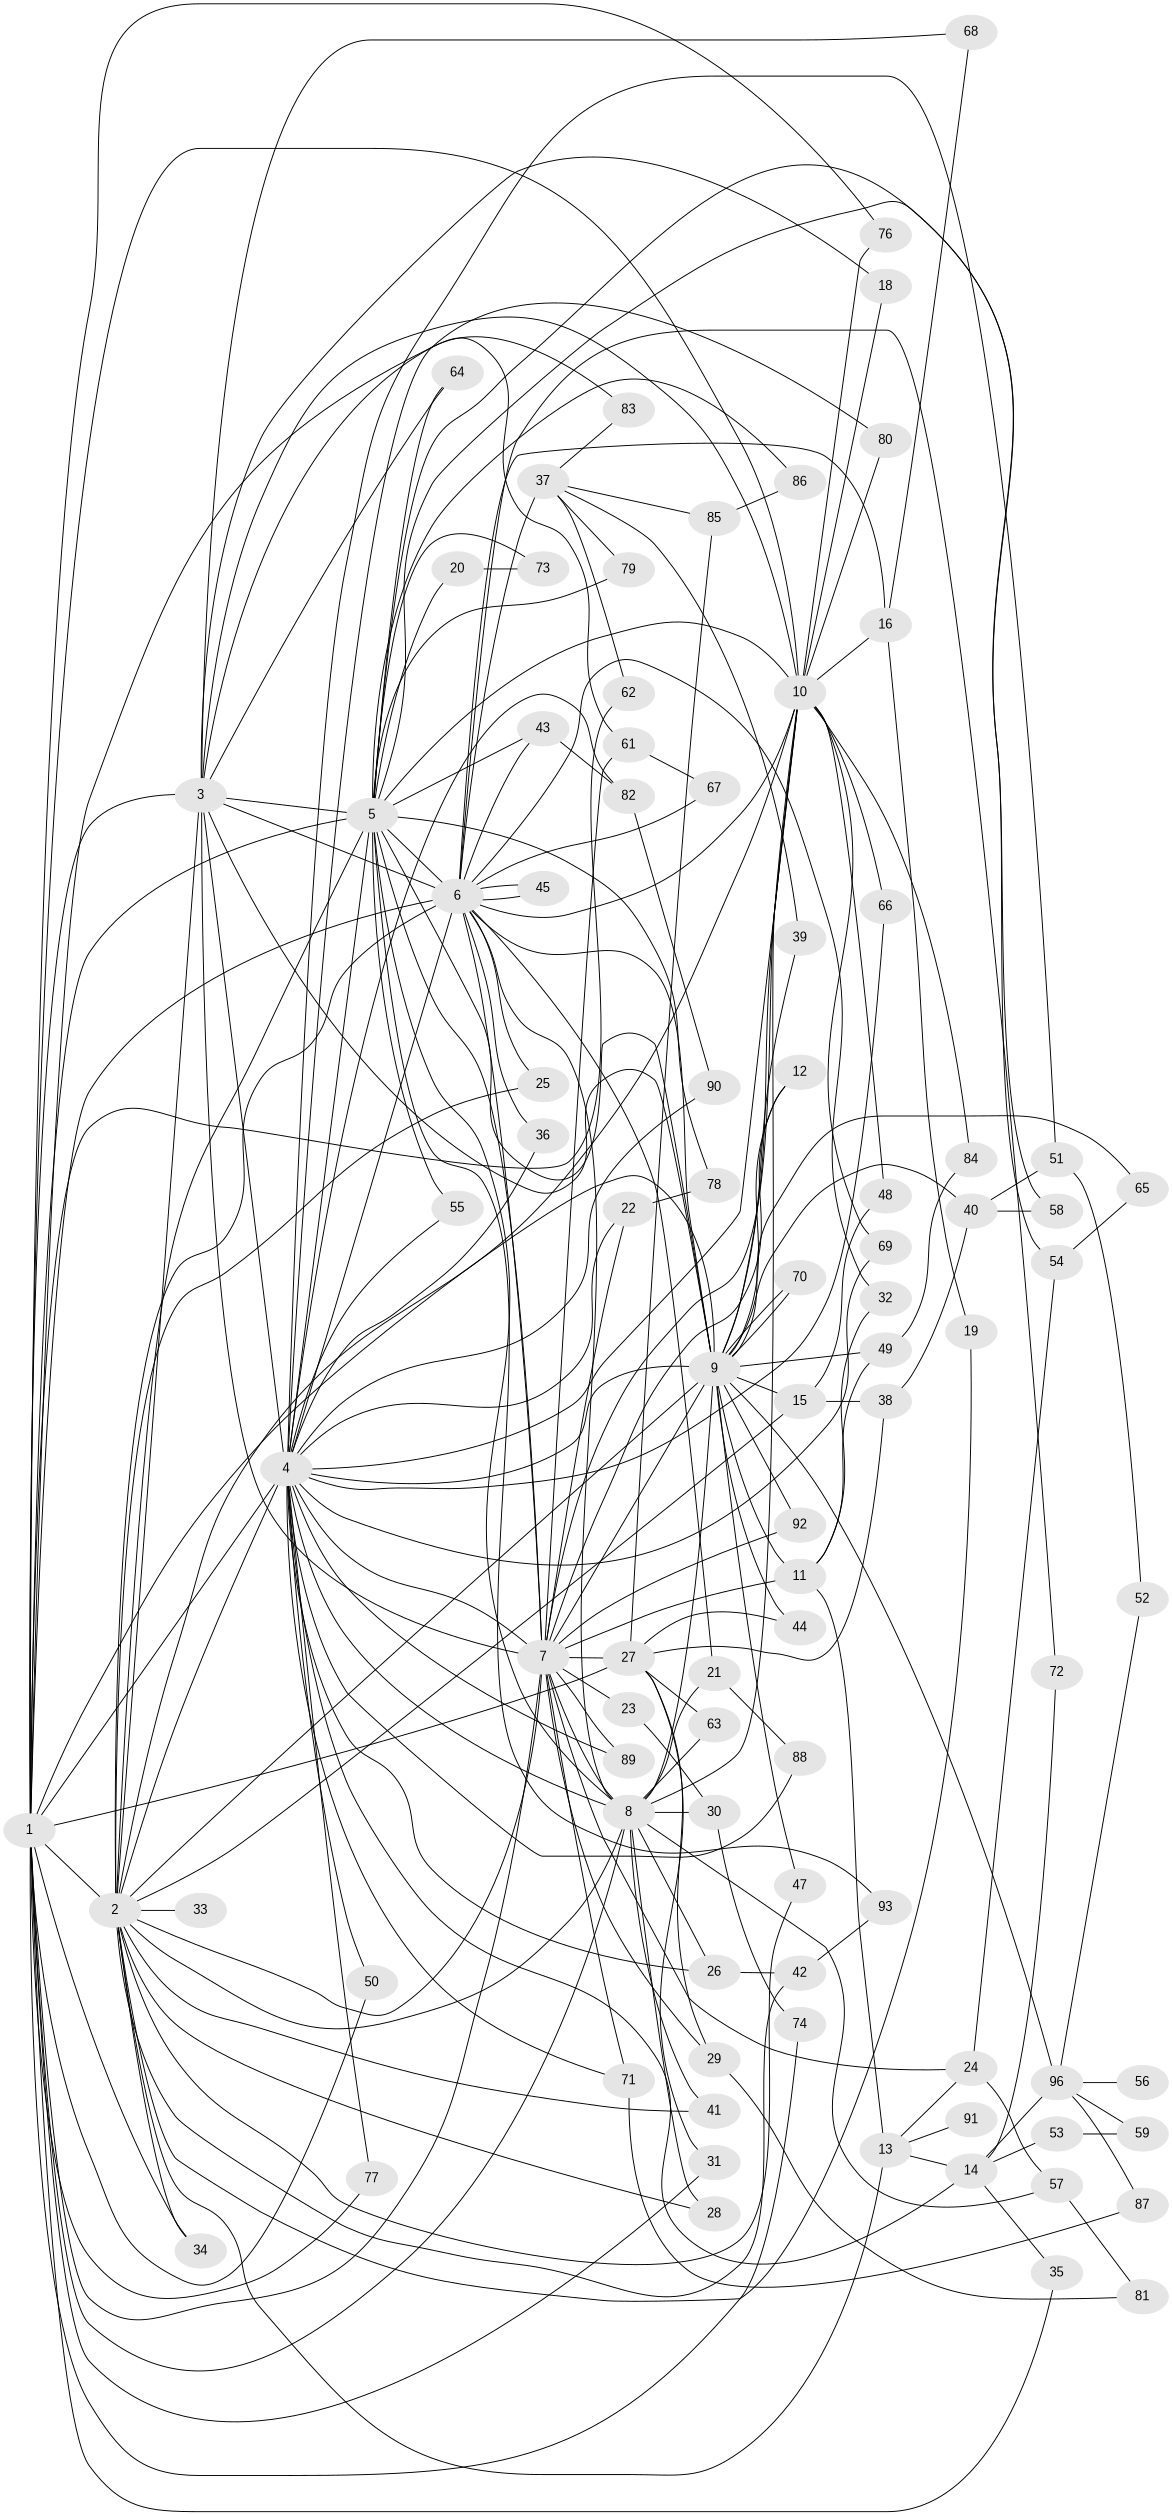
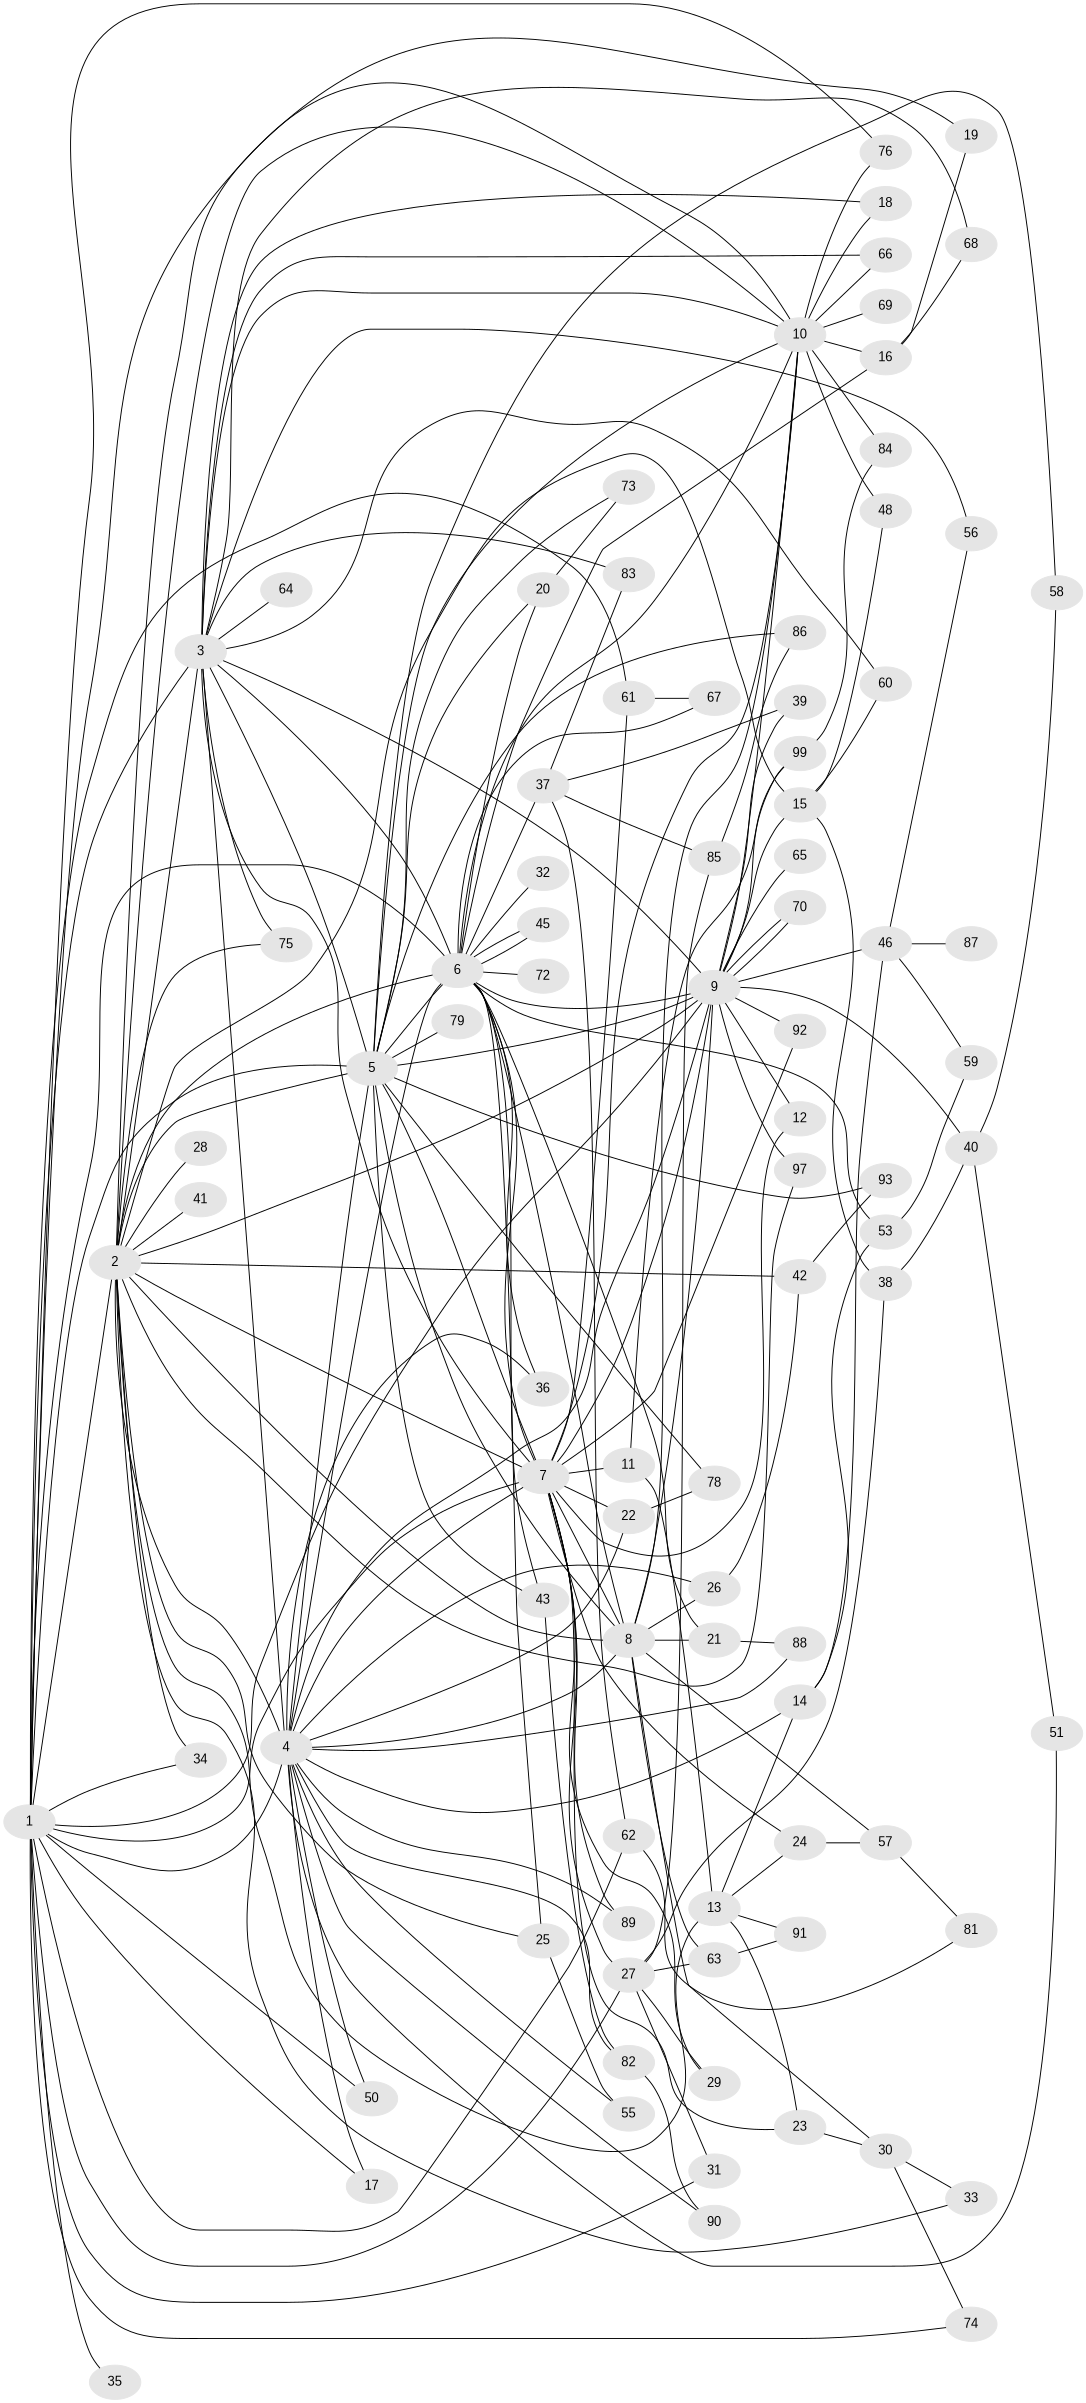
edge "56" -- "3": added
node "80": removed
edge "64" -- "5": removed
edge "37" -- "79": removed
node "60": added
edge "20" -- "6": added
node "75": added
edge "5" -- "55": now "25" -- "55"
edge "6" -- "53": added
edge "10" -- "4": removed
node "54": removed
node "49": label "49" -> "99"
edge "66" -- "4": now "66" -- "3"
edge "32" -- "11": removed
edge "9" -- "11": removed
edge "69" -- "4": removed
node "52": removed
node "44": removed
node "47": label "47" -> "97"
edge "72" -- "14": removed
edge "91" -- "63": added
edge "8" -- "41": removed
edge "13" -- "23": added
edge "8" -- "28": removed
node "71": removed
node "96": label "96" -> "46"
edge "30" -- "33": added
node "77": label "77" -> "17"
edge "14" -- "35": removed
edge "29" -- "81": now "62" -- "81"
edge "8" -- "1": removed
